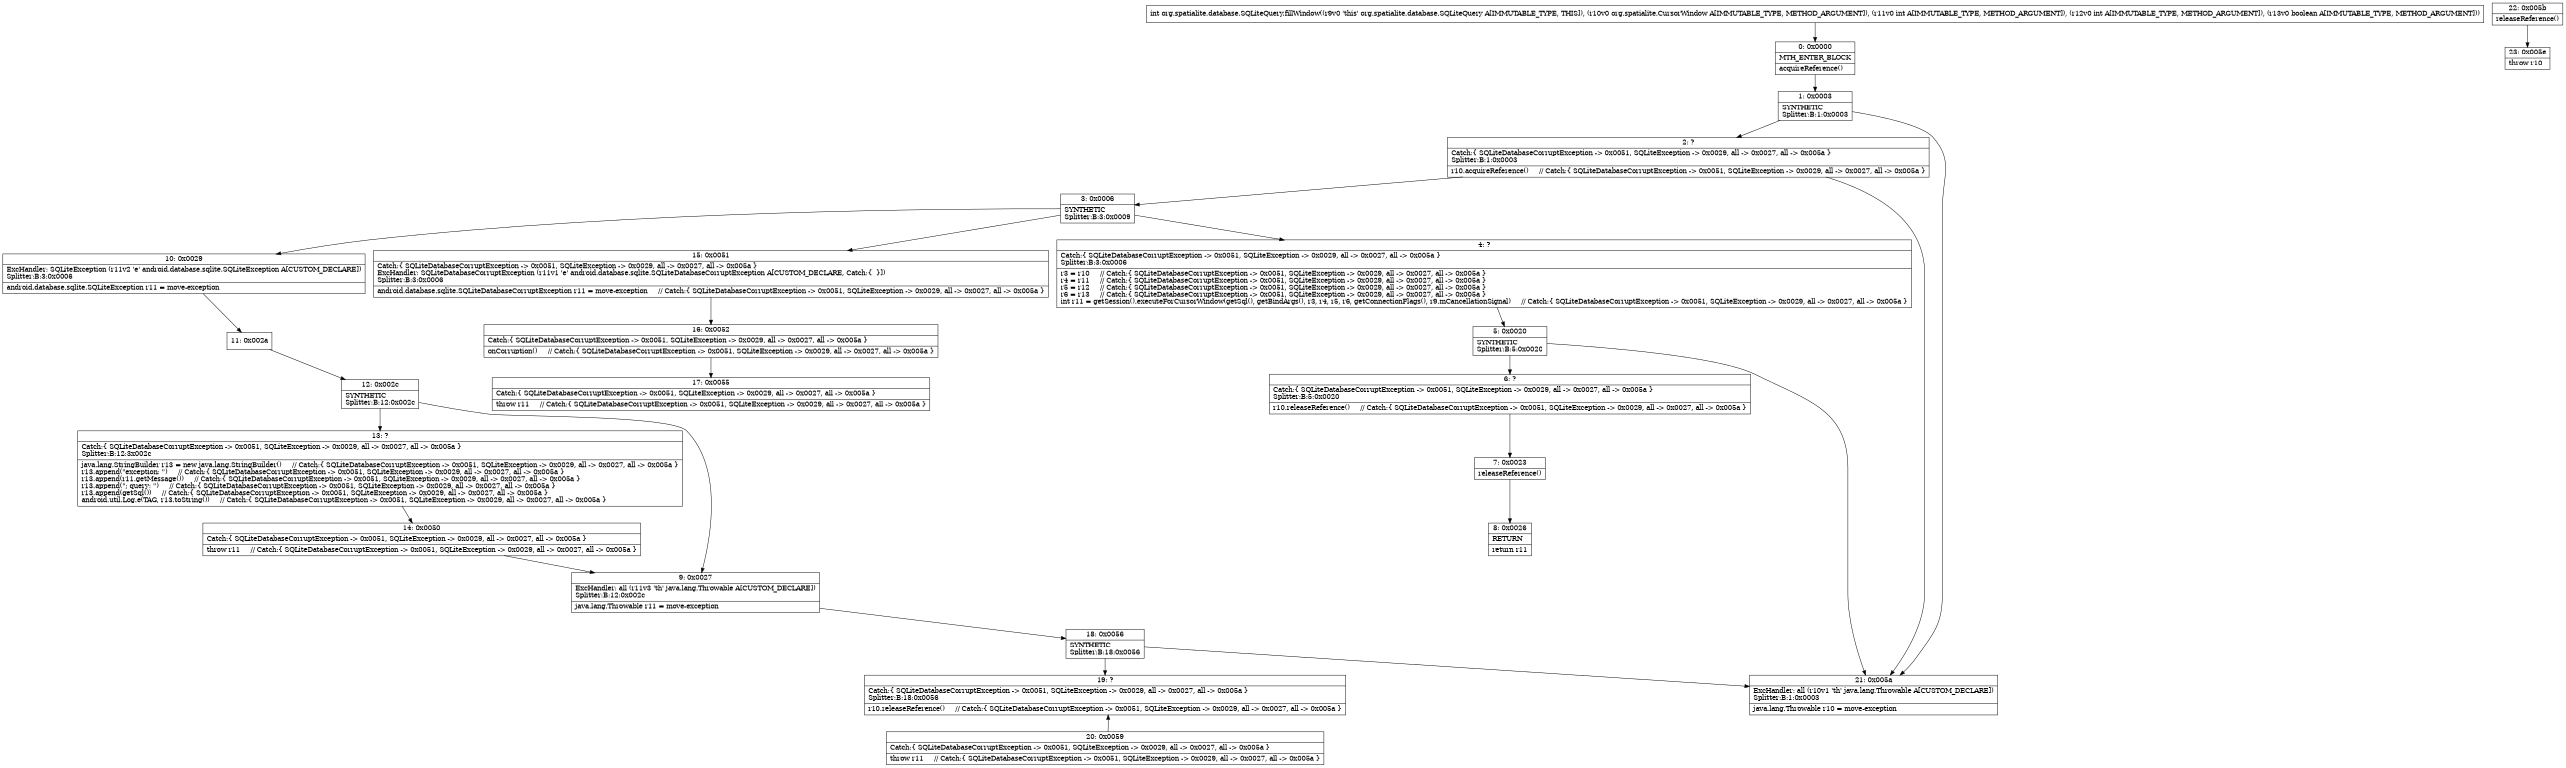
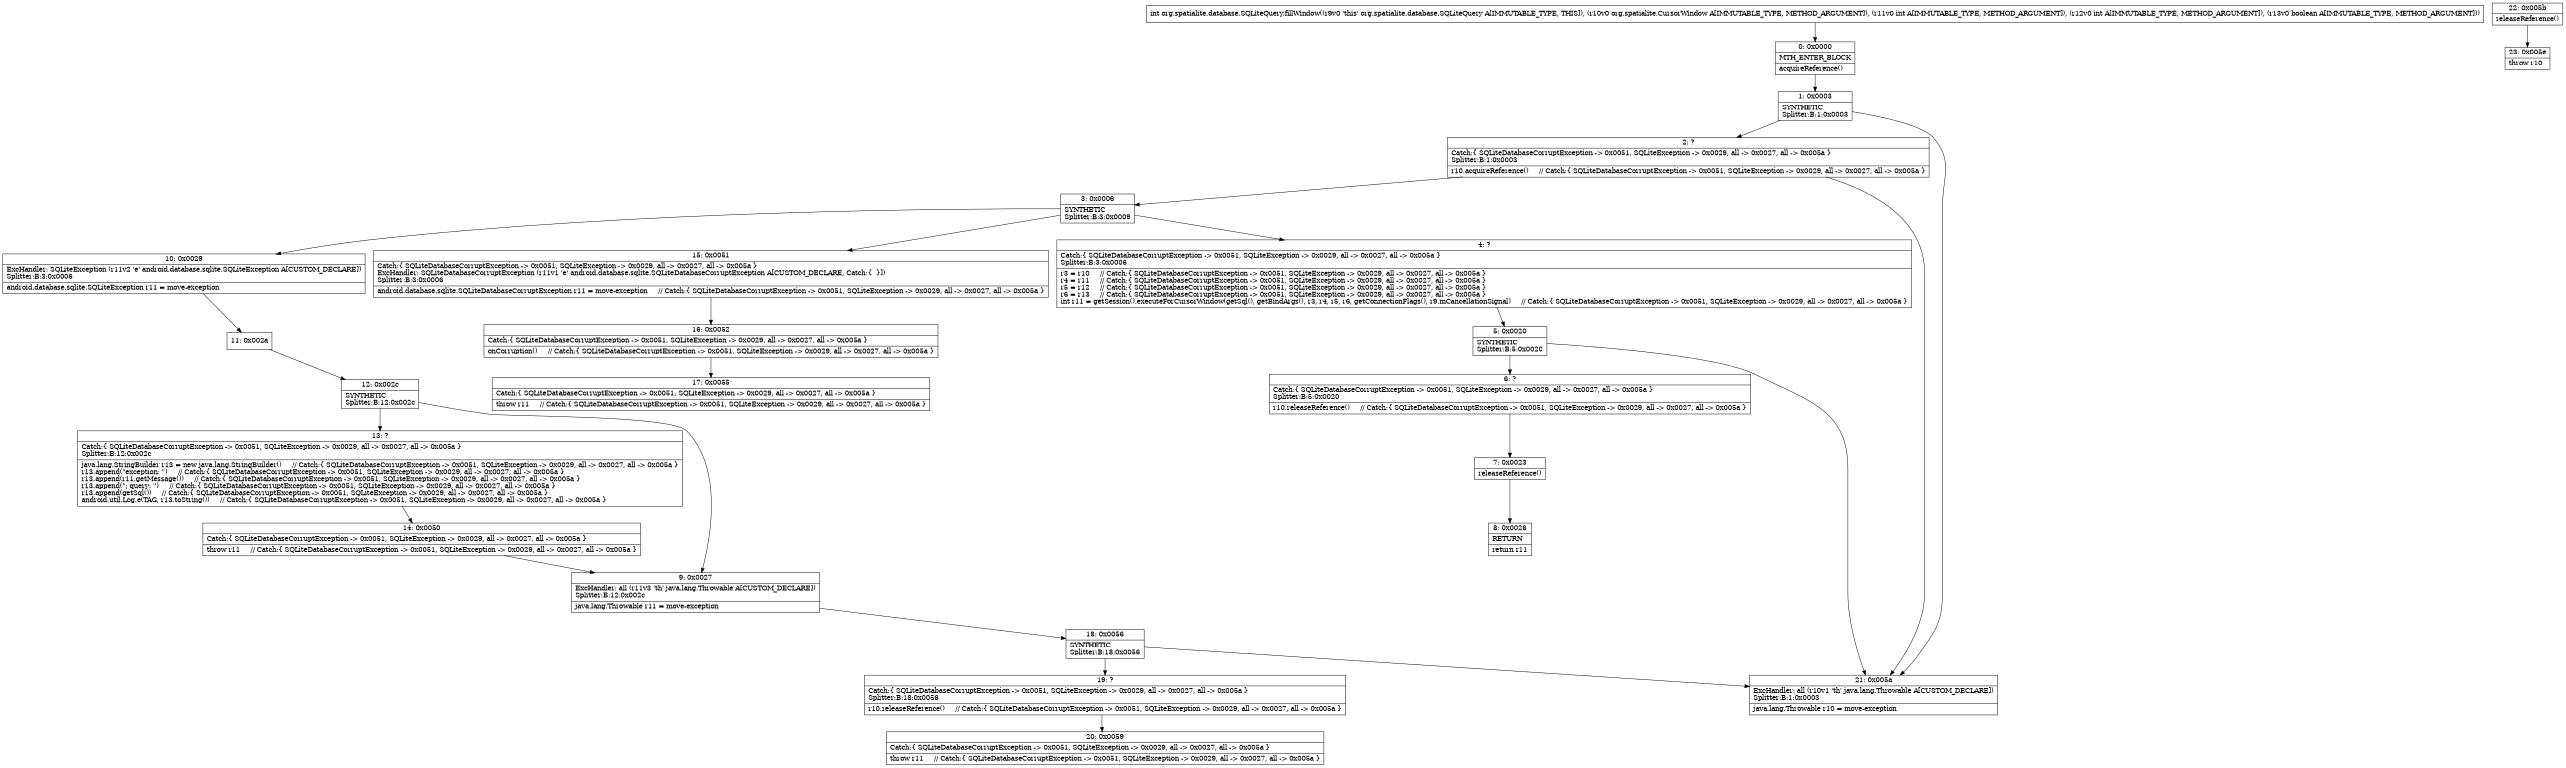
node "13: ?": text "Splitter:B:12:3x002c" -> "Splitter:B:12:0x002c"
edge "20: 0x0059" -> "19: ?": reversed
